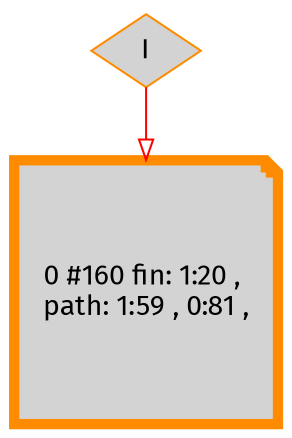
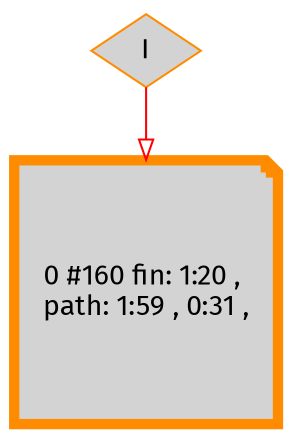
node "0 #160 fin: 1:20 , path: 1:59 , 0:81 ,": label "0 #160 fin: 1:20 , path: 1:59 , 0:81 ," -> "0 #160 fin: 1:20 , path: 1:59 , 0:31 ,"
